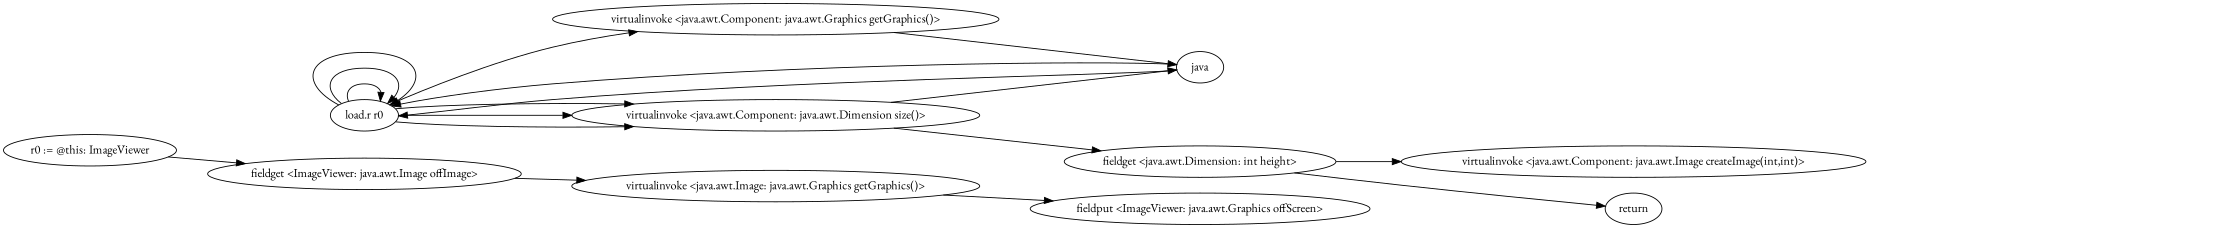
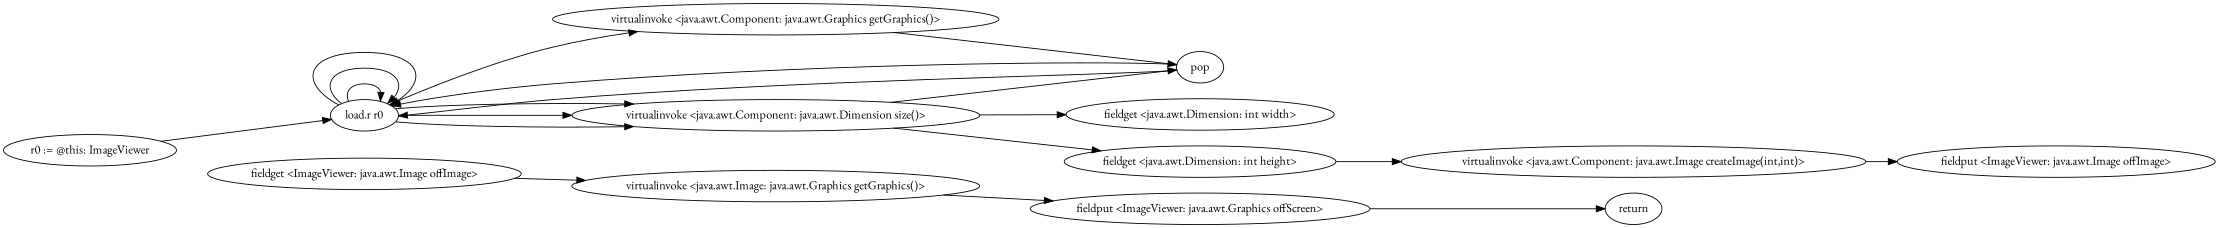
node "java": label "java" -> "pop"
node "fieldget <java.awt.Dimension: int width>": added
edge "r0 := @this: ImageViewer" -> "fieldget <ImageViewer: java.awt.Image offImage>": now "r0 := @this: ImageViewer" -> "load.r r0"
node "fieldput <ImageViewer: java.awt.Image offImage>": added
edge "fieldget <java.awt.Dimension: int height>" -> "return": now "fieldput <ImageViewer: java.awt.Graphics offScreen>" -> "return"
